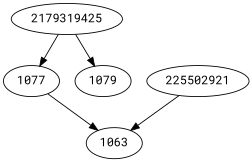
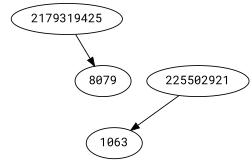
node "1077": removed
node "1079": label "1079" -> "8079"
